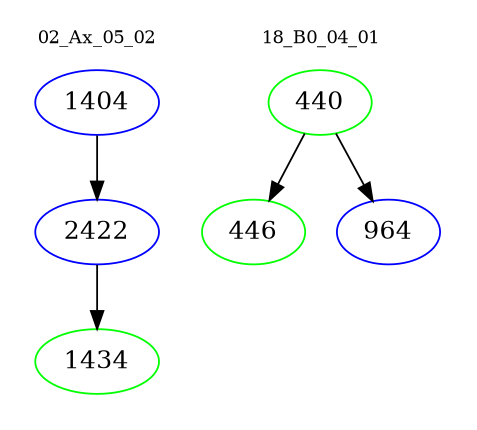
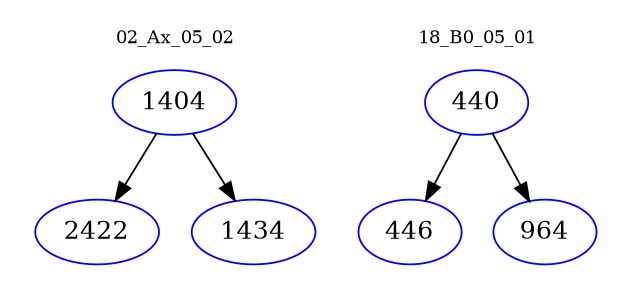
cluster "18_B0_04_01": label "18_B0_04_01" -> "18_B0_05_01"
node "440": color green -> blue
node "446": color green -> blue
edge "2422" -> "1434": now "1404" -> "1434"
node "1434": color green -> blue
